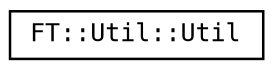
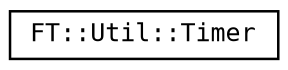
node "FT::Util::Util": label "FT::Util::Util" -> "FT::Util::Timer"
